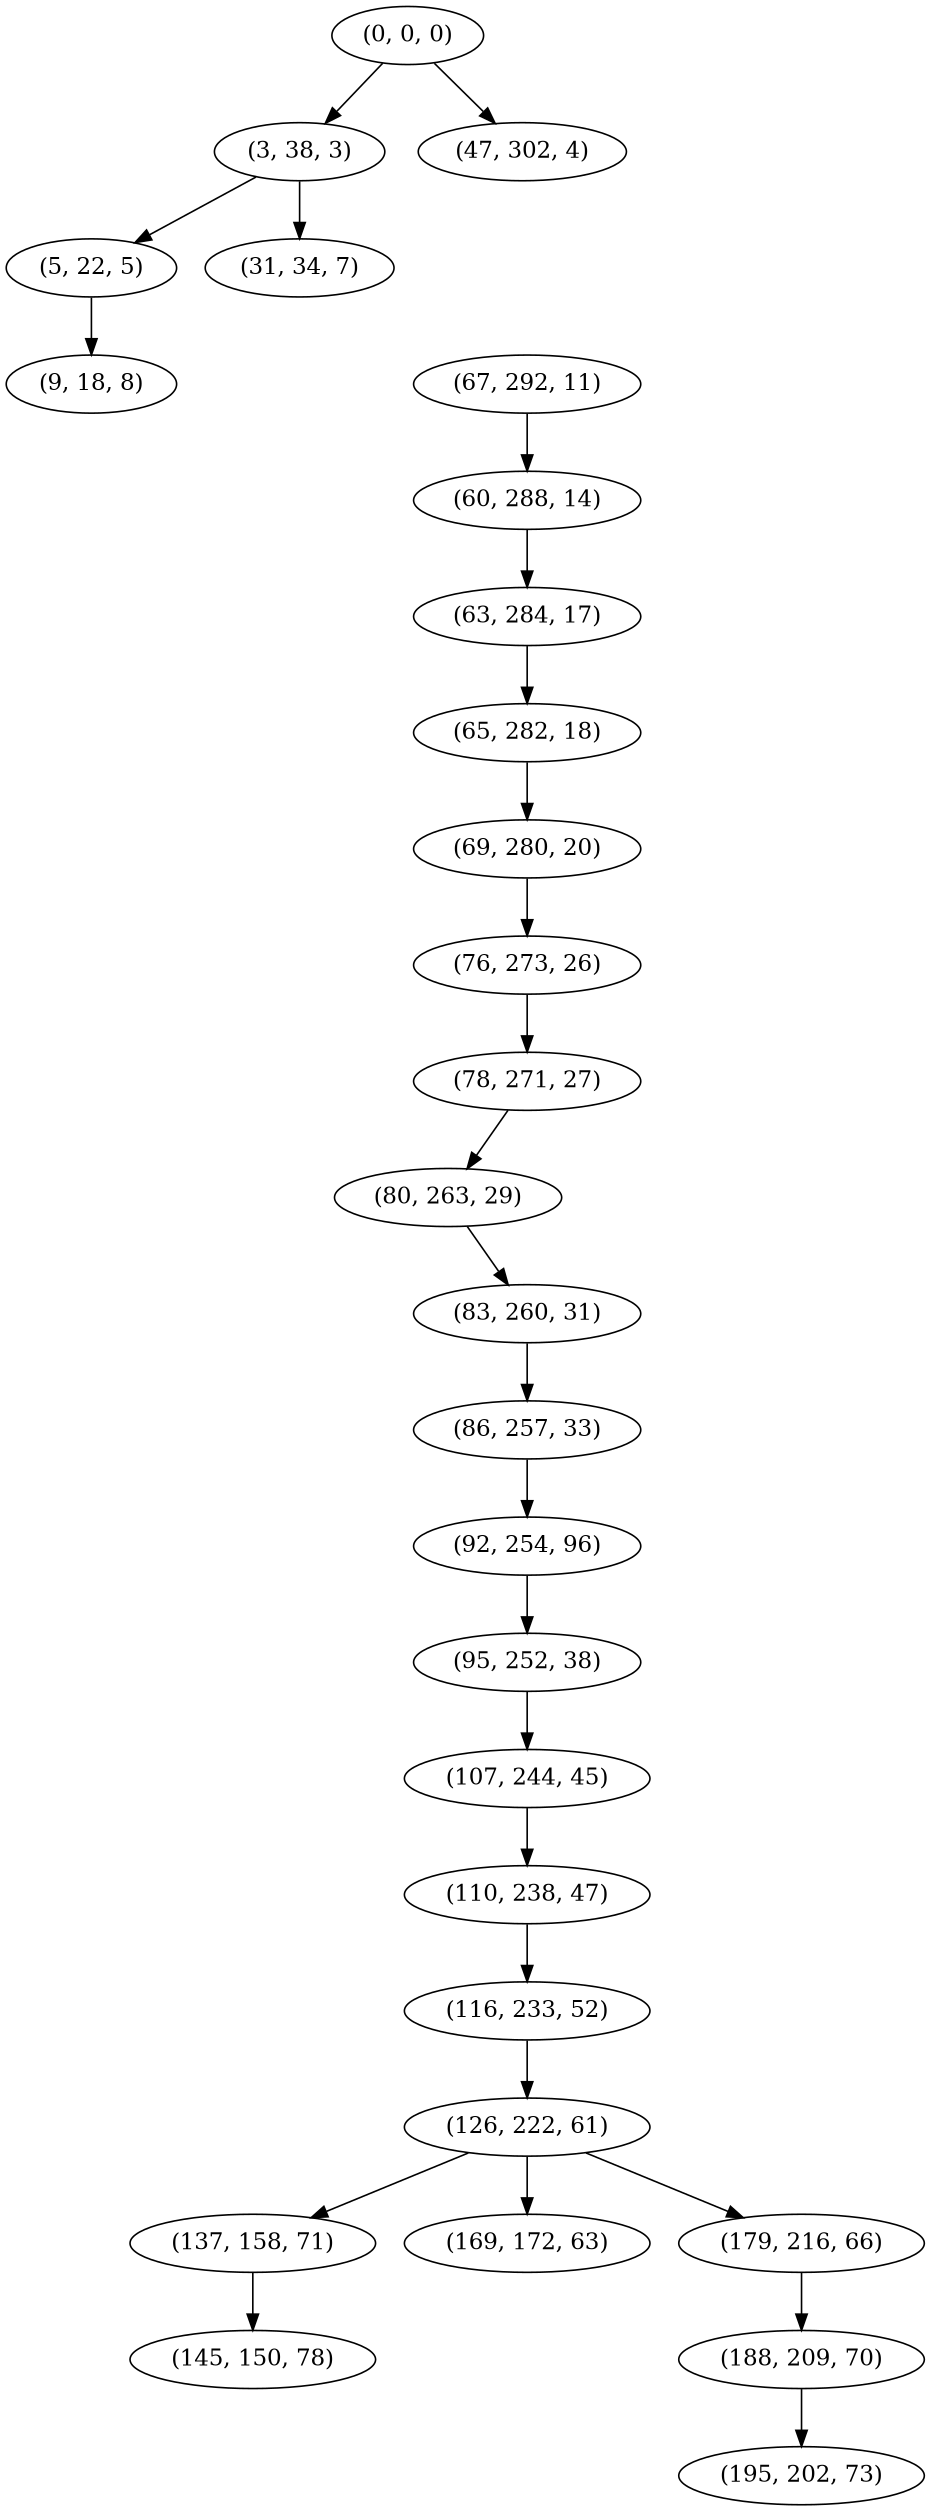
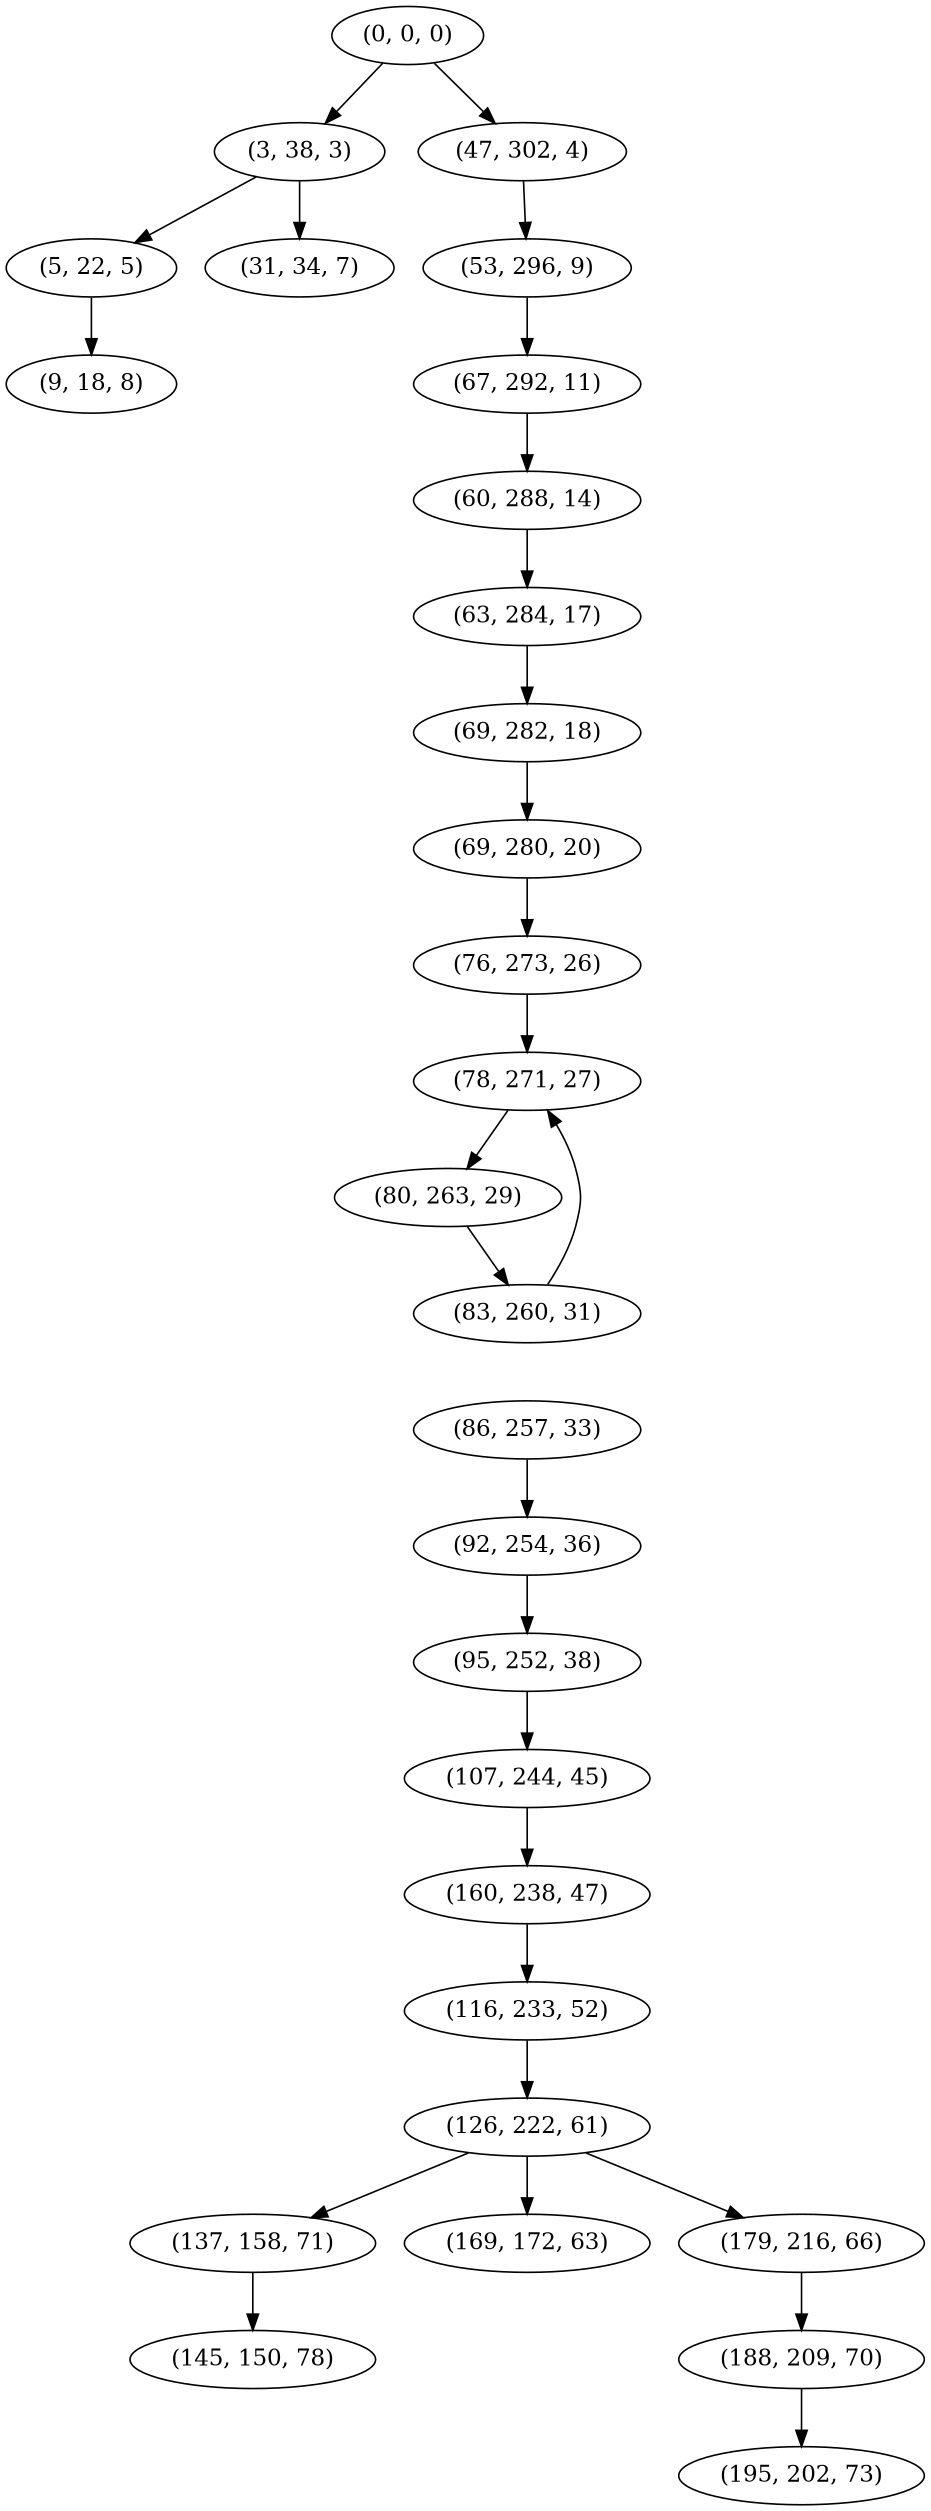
node "(53, 296, 9)": added
node "(65, 282, 18)": label "(65, 282, 18)" -> "(69, 282, 18)"
edge "(83, 260, 31)" -> "(86, 257, 33)": now "(83, 260, 31)" -> "(78, 271, 27)"
node "(92, 254, 96)": label "(92, 254, 96)" -> "(92, 254, 36)"
node "(110, 238, 47)": label "(110, 238, 47)" -> "(160, 238, 47)"
